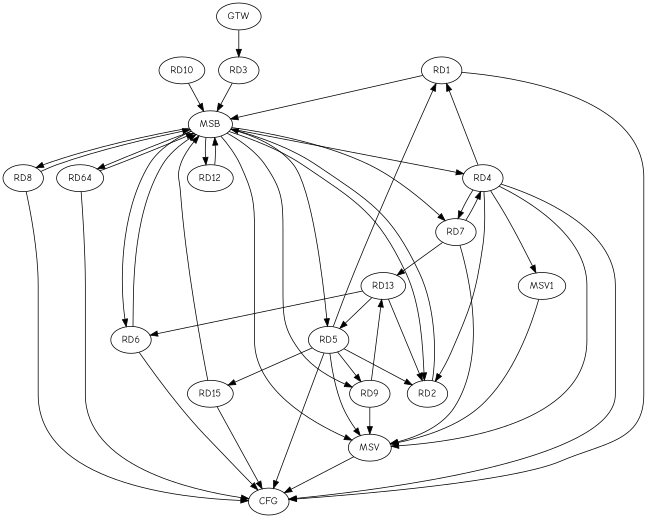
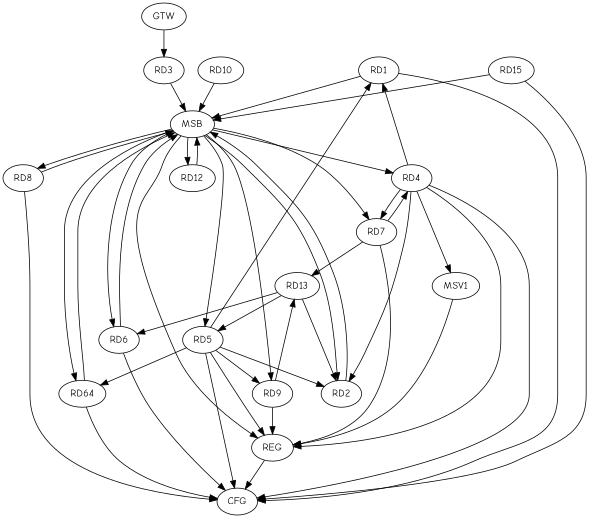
edge "RD5" -> "RD15": now "RD5" -> "RD64"
node "MSV": label "MSV" -> "REG"
